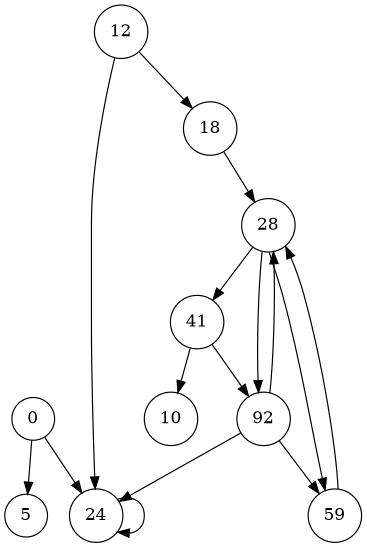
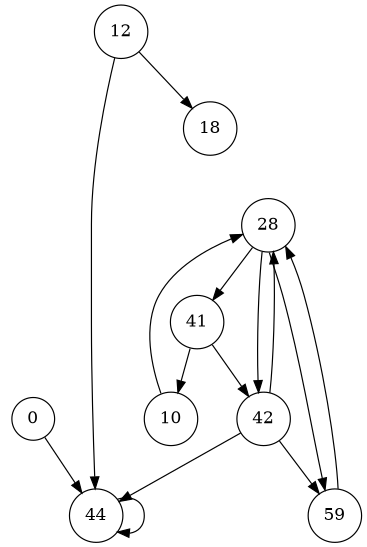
edge "18" -> "28": now "10" -> "28"
node "92": label "92" -> "42"
node "5": removed
node "24": label "24" -> "44"
